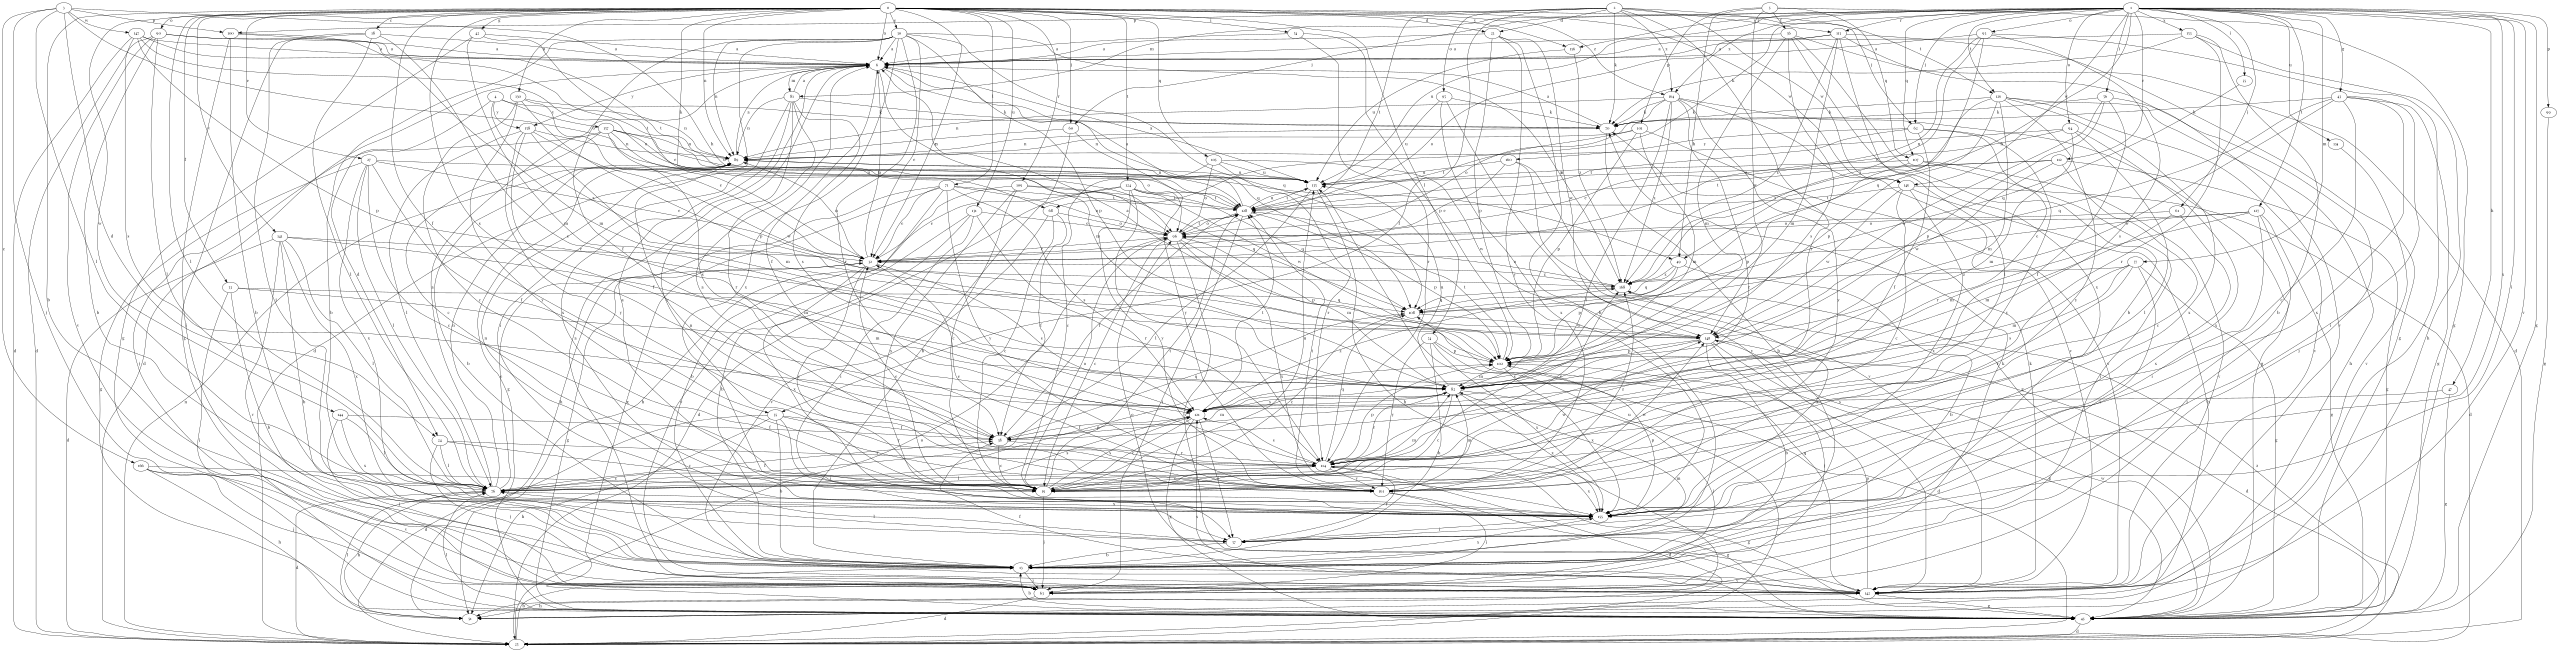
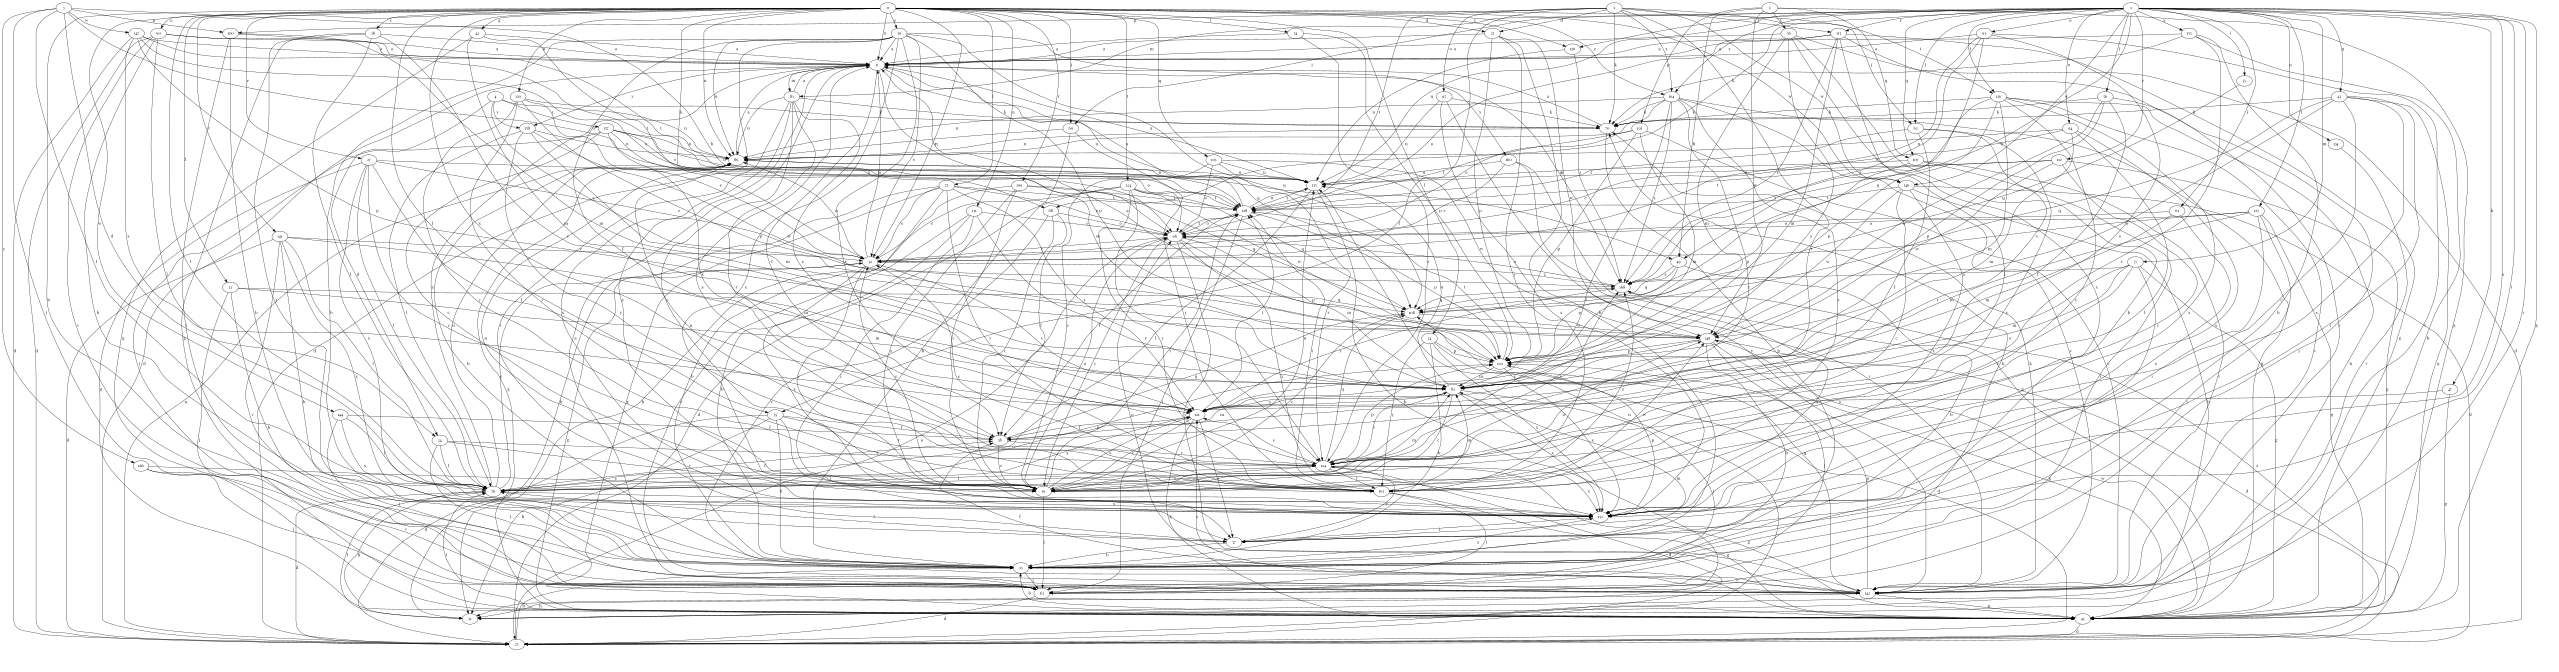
node "99": removed
edge "62" -> "160": now "6" -> "160"
edge "158" -> "38": removed, label "f"
edge "166" -> "51": removed, label "h"
